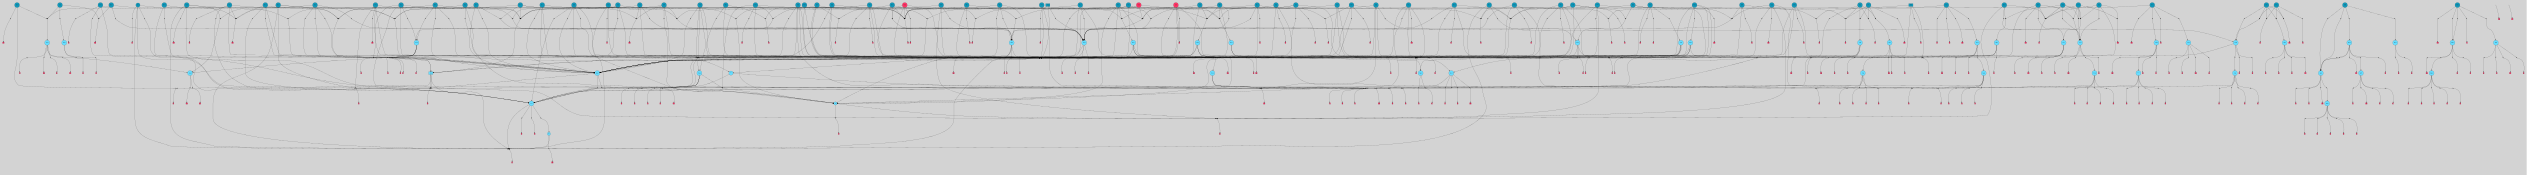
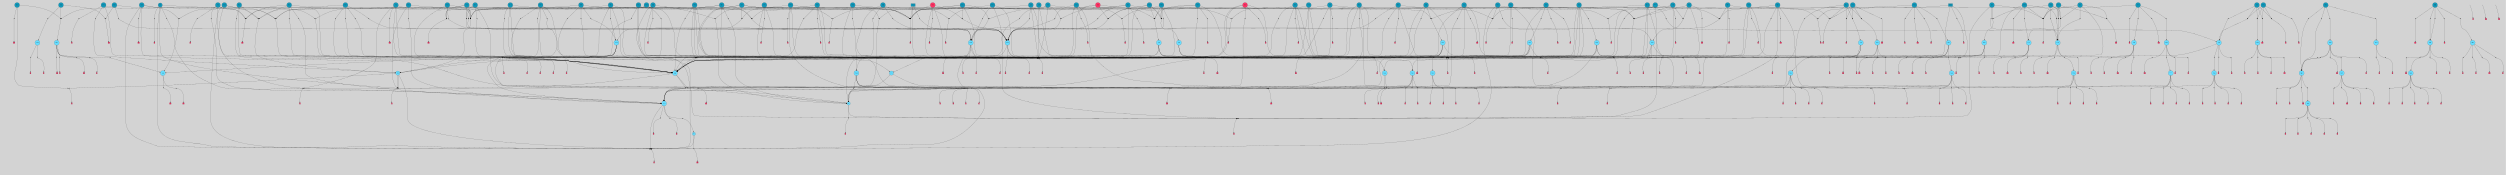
node "T895": removed
node "T59": shape box -> circle
